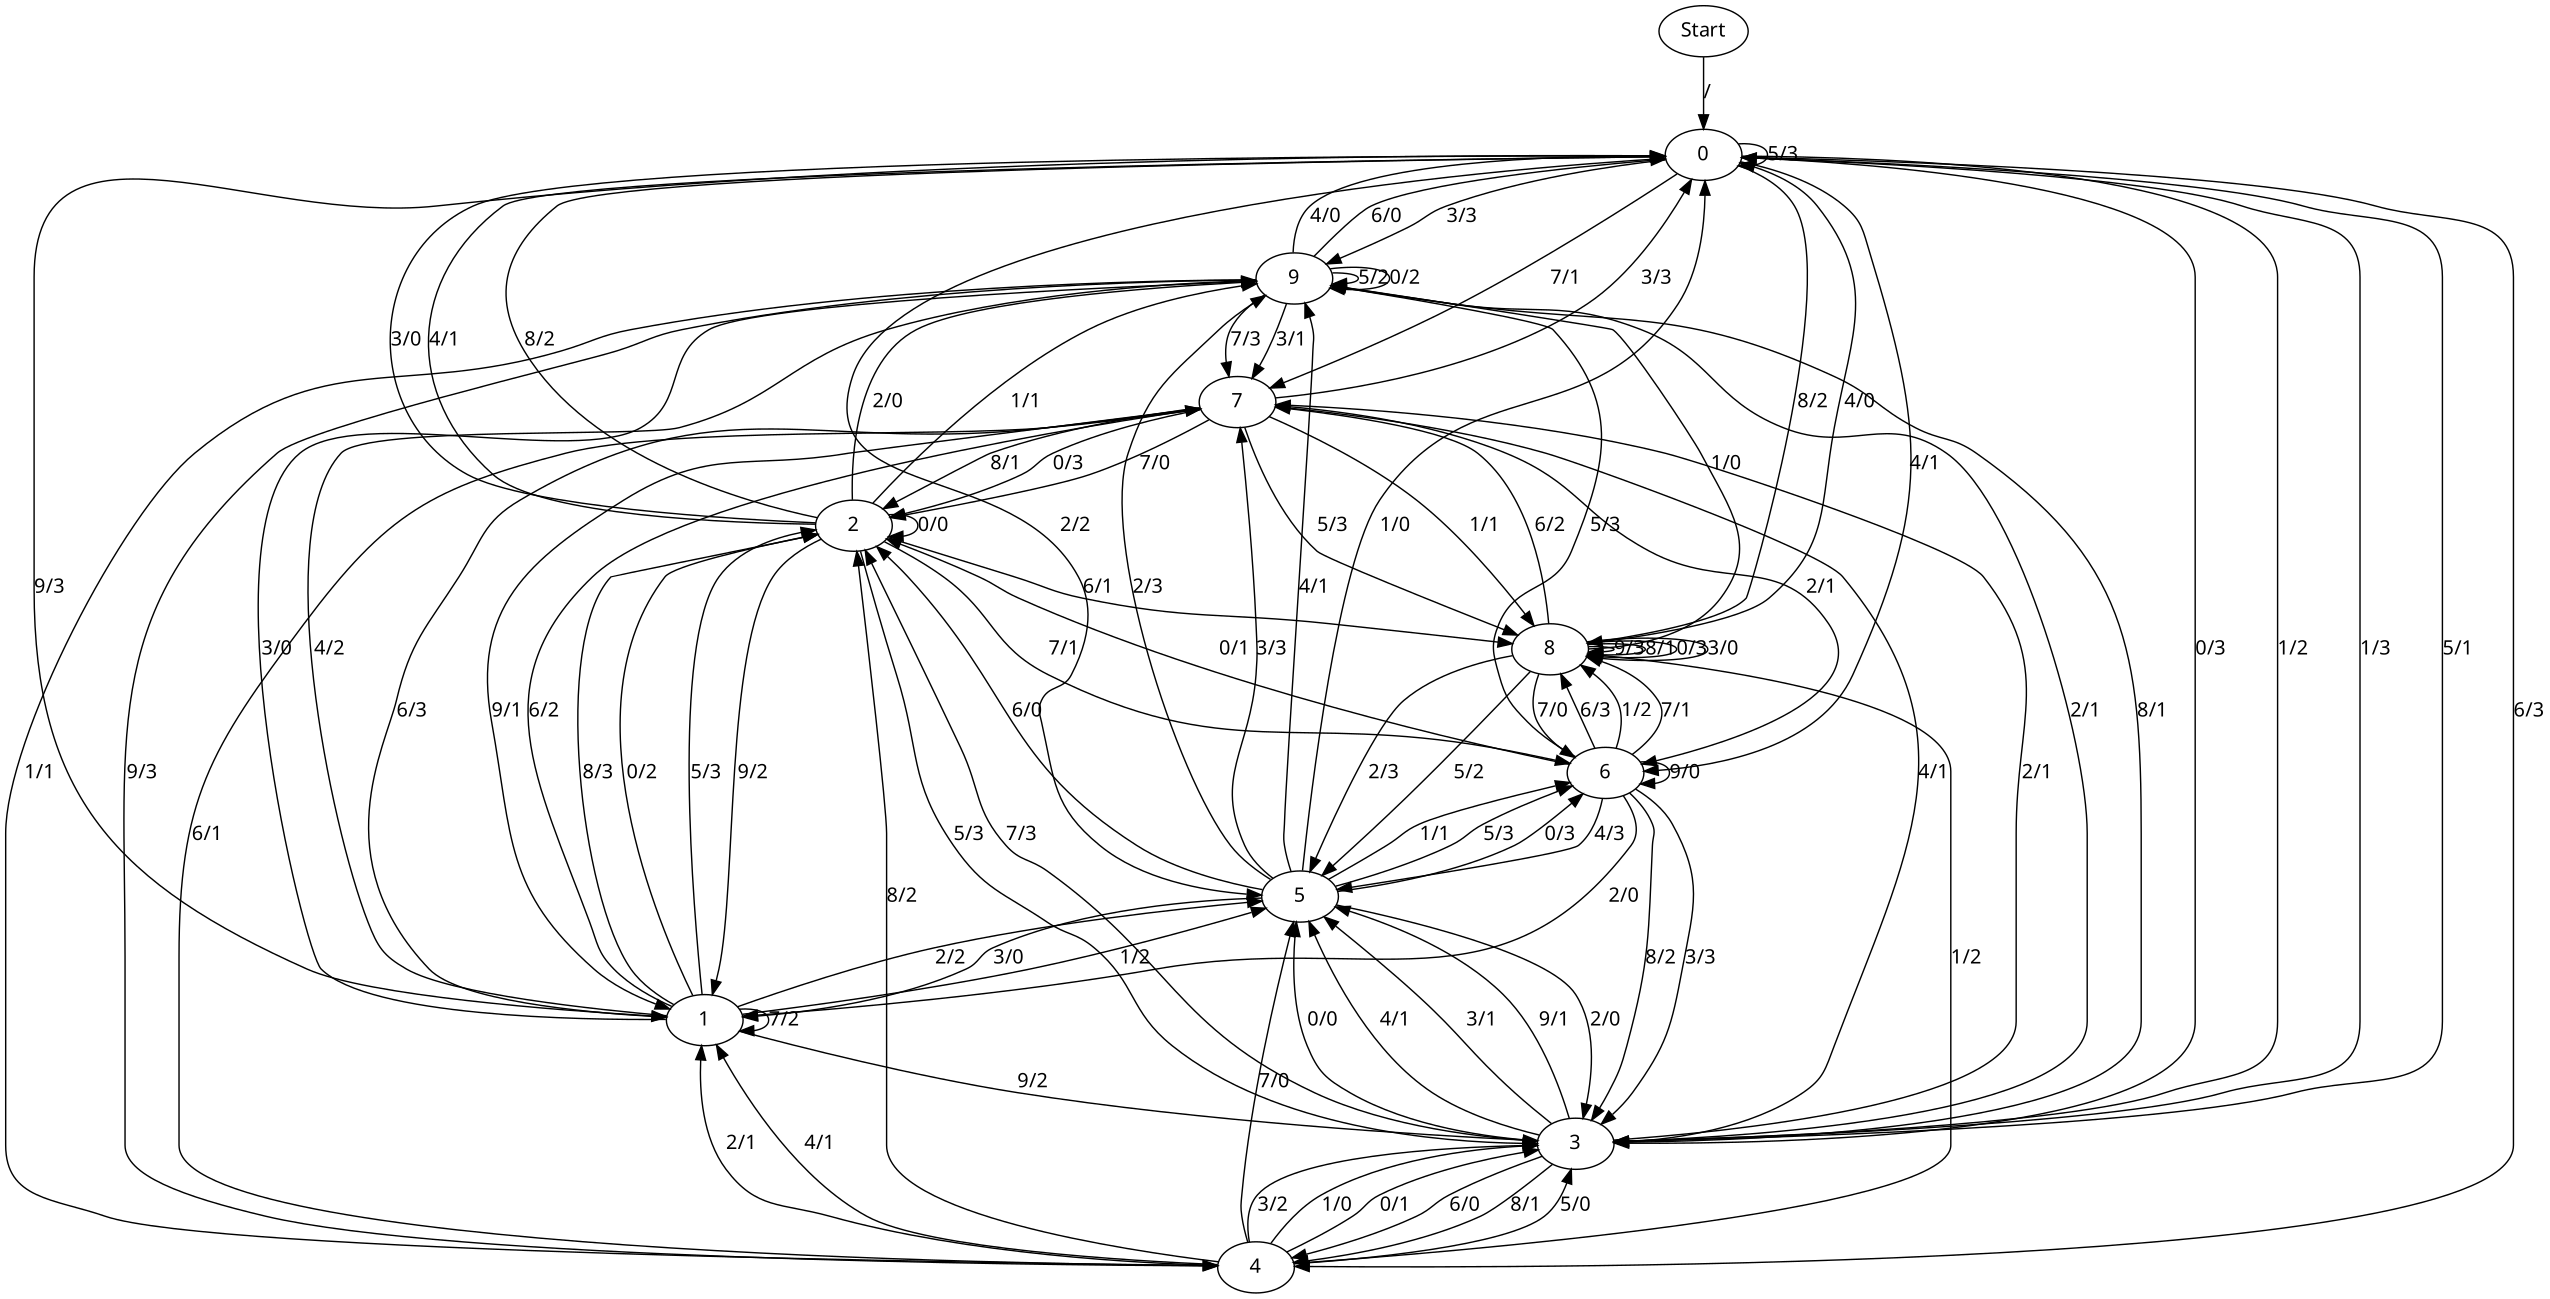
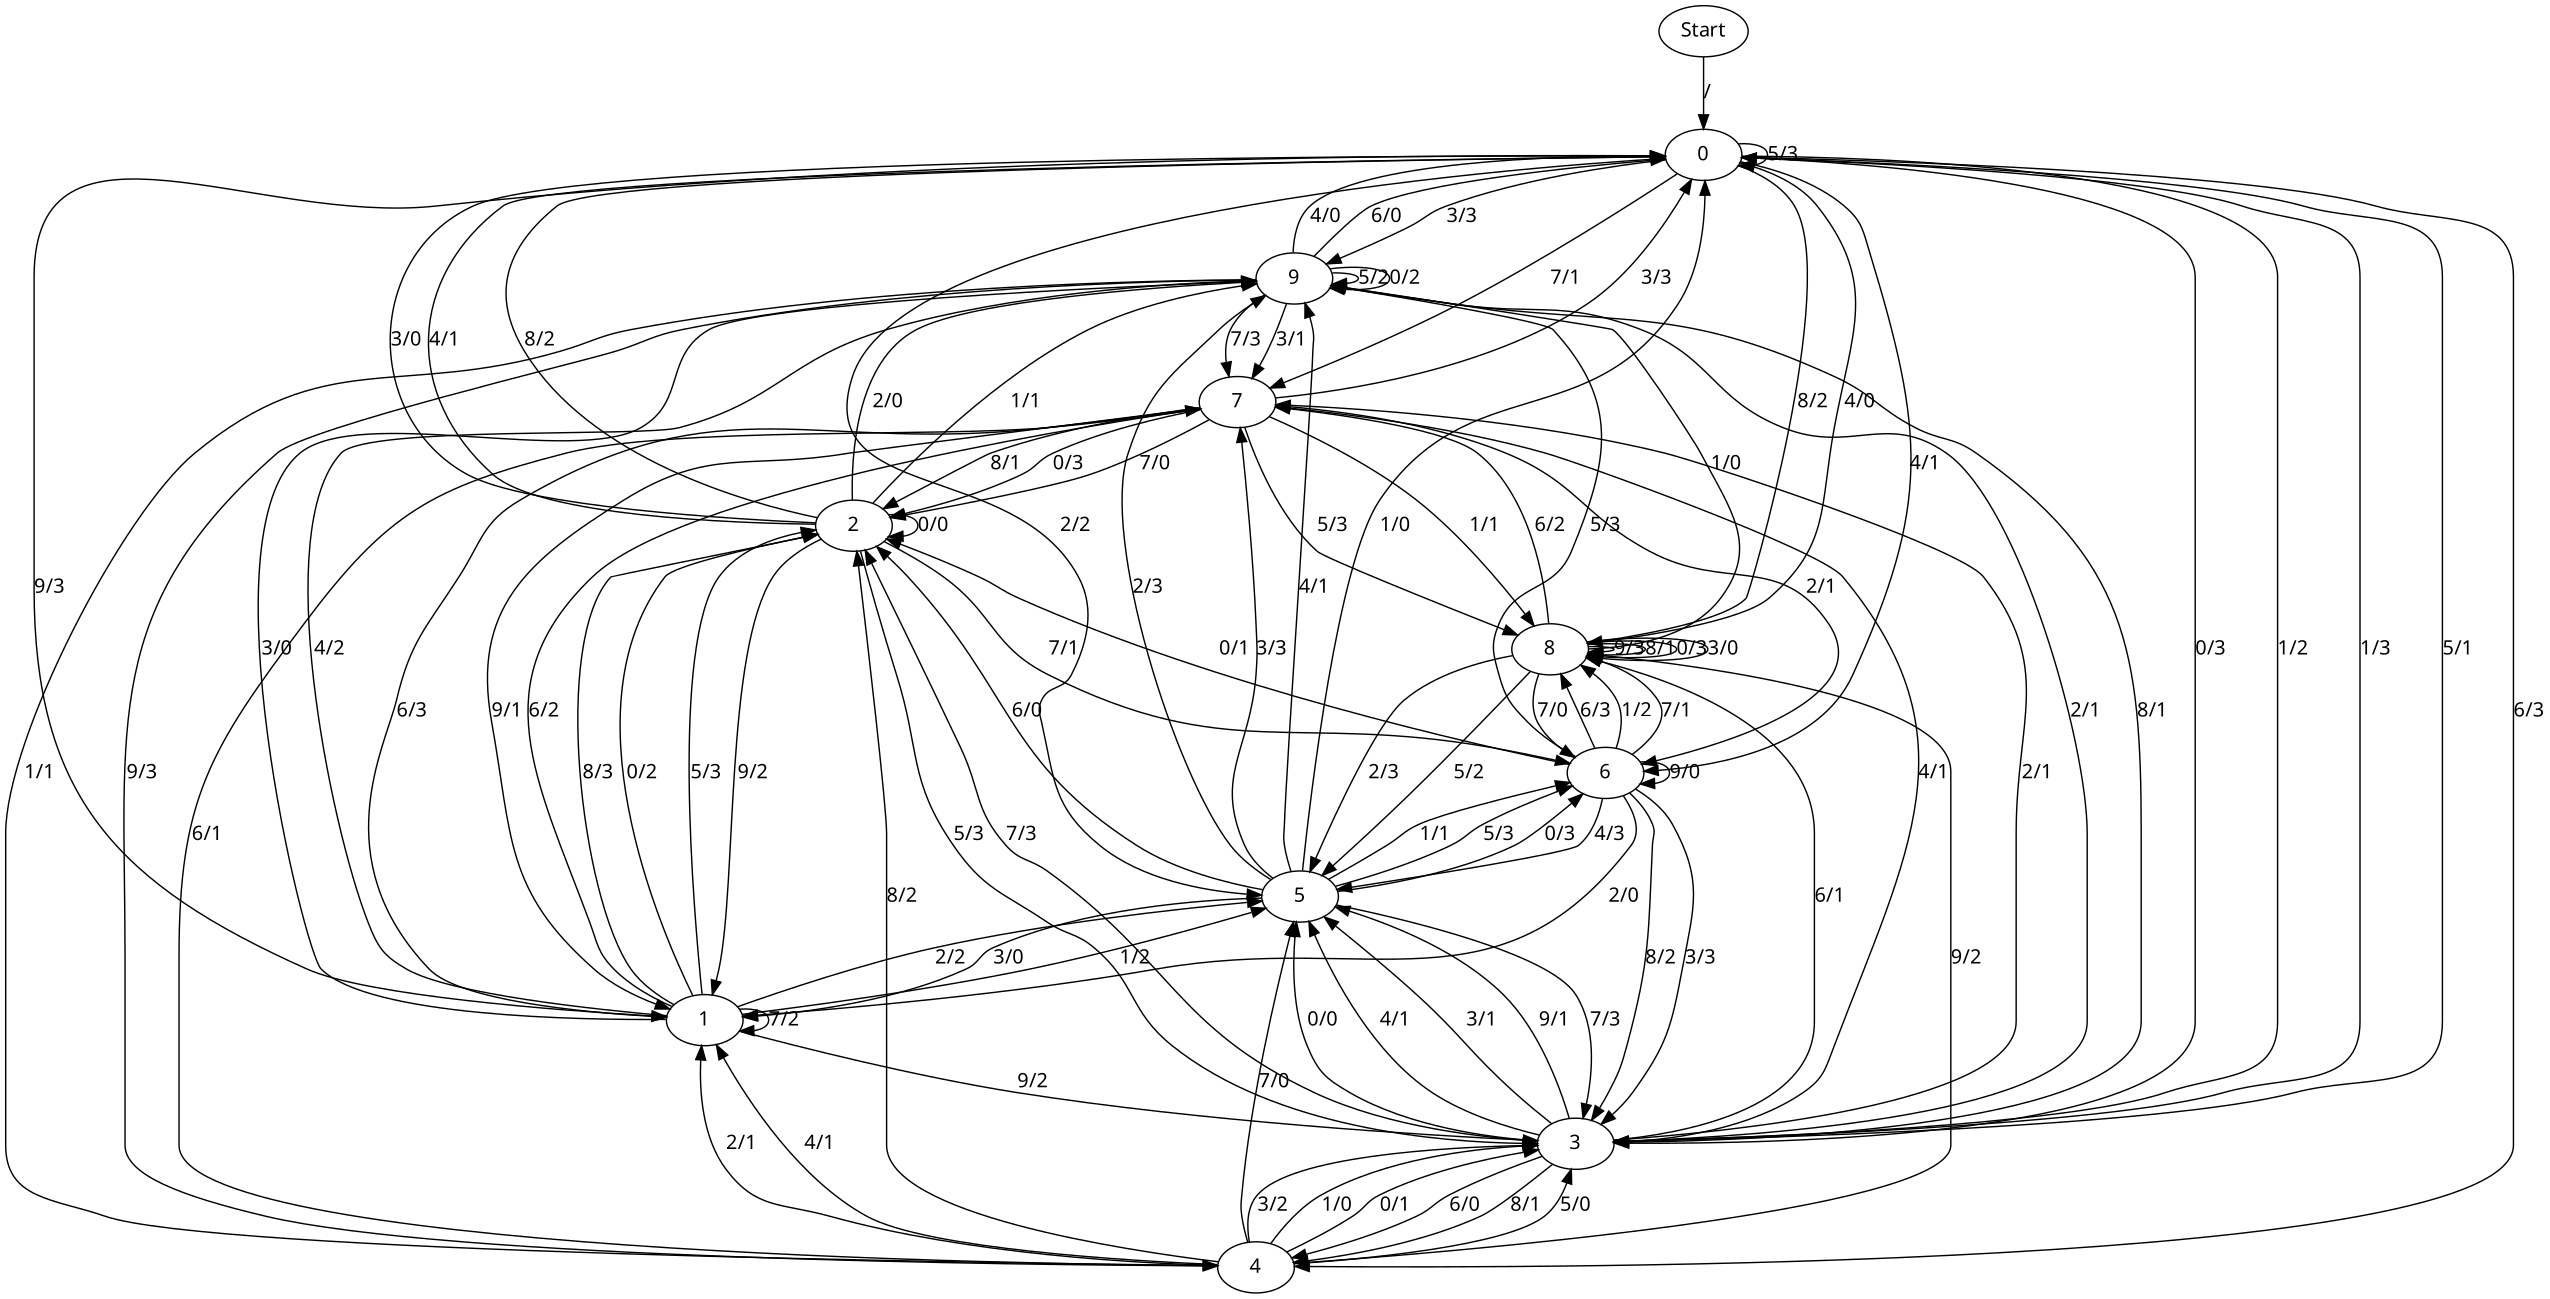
edge "2" -> "8": now "3" -> "8"
edge "4" -> "8": label "1/2" -> "9/2"
edge "5" -> "3": label "2/0" -> "7/3"
